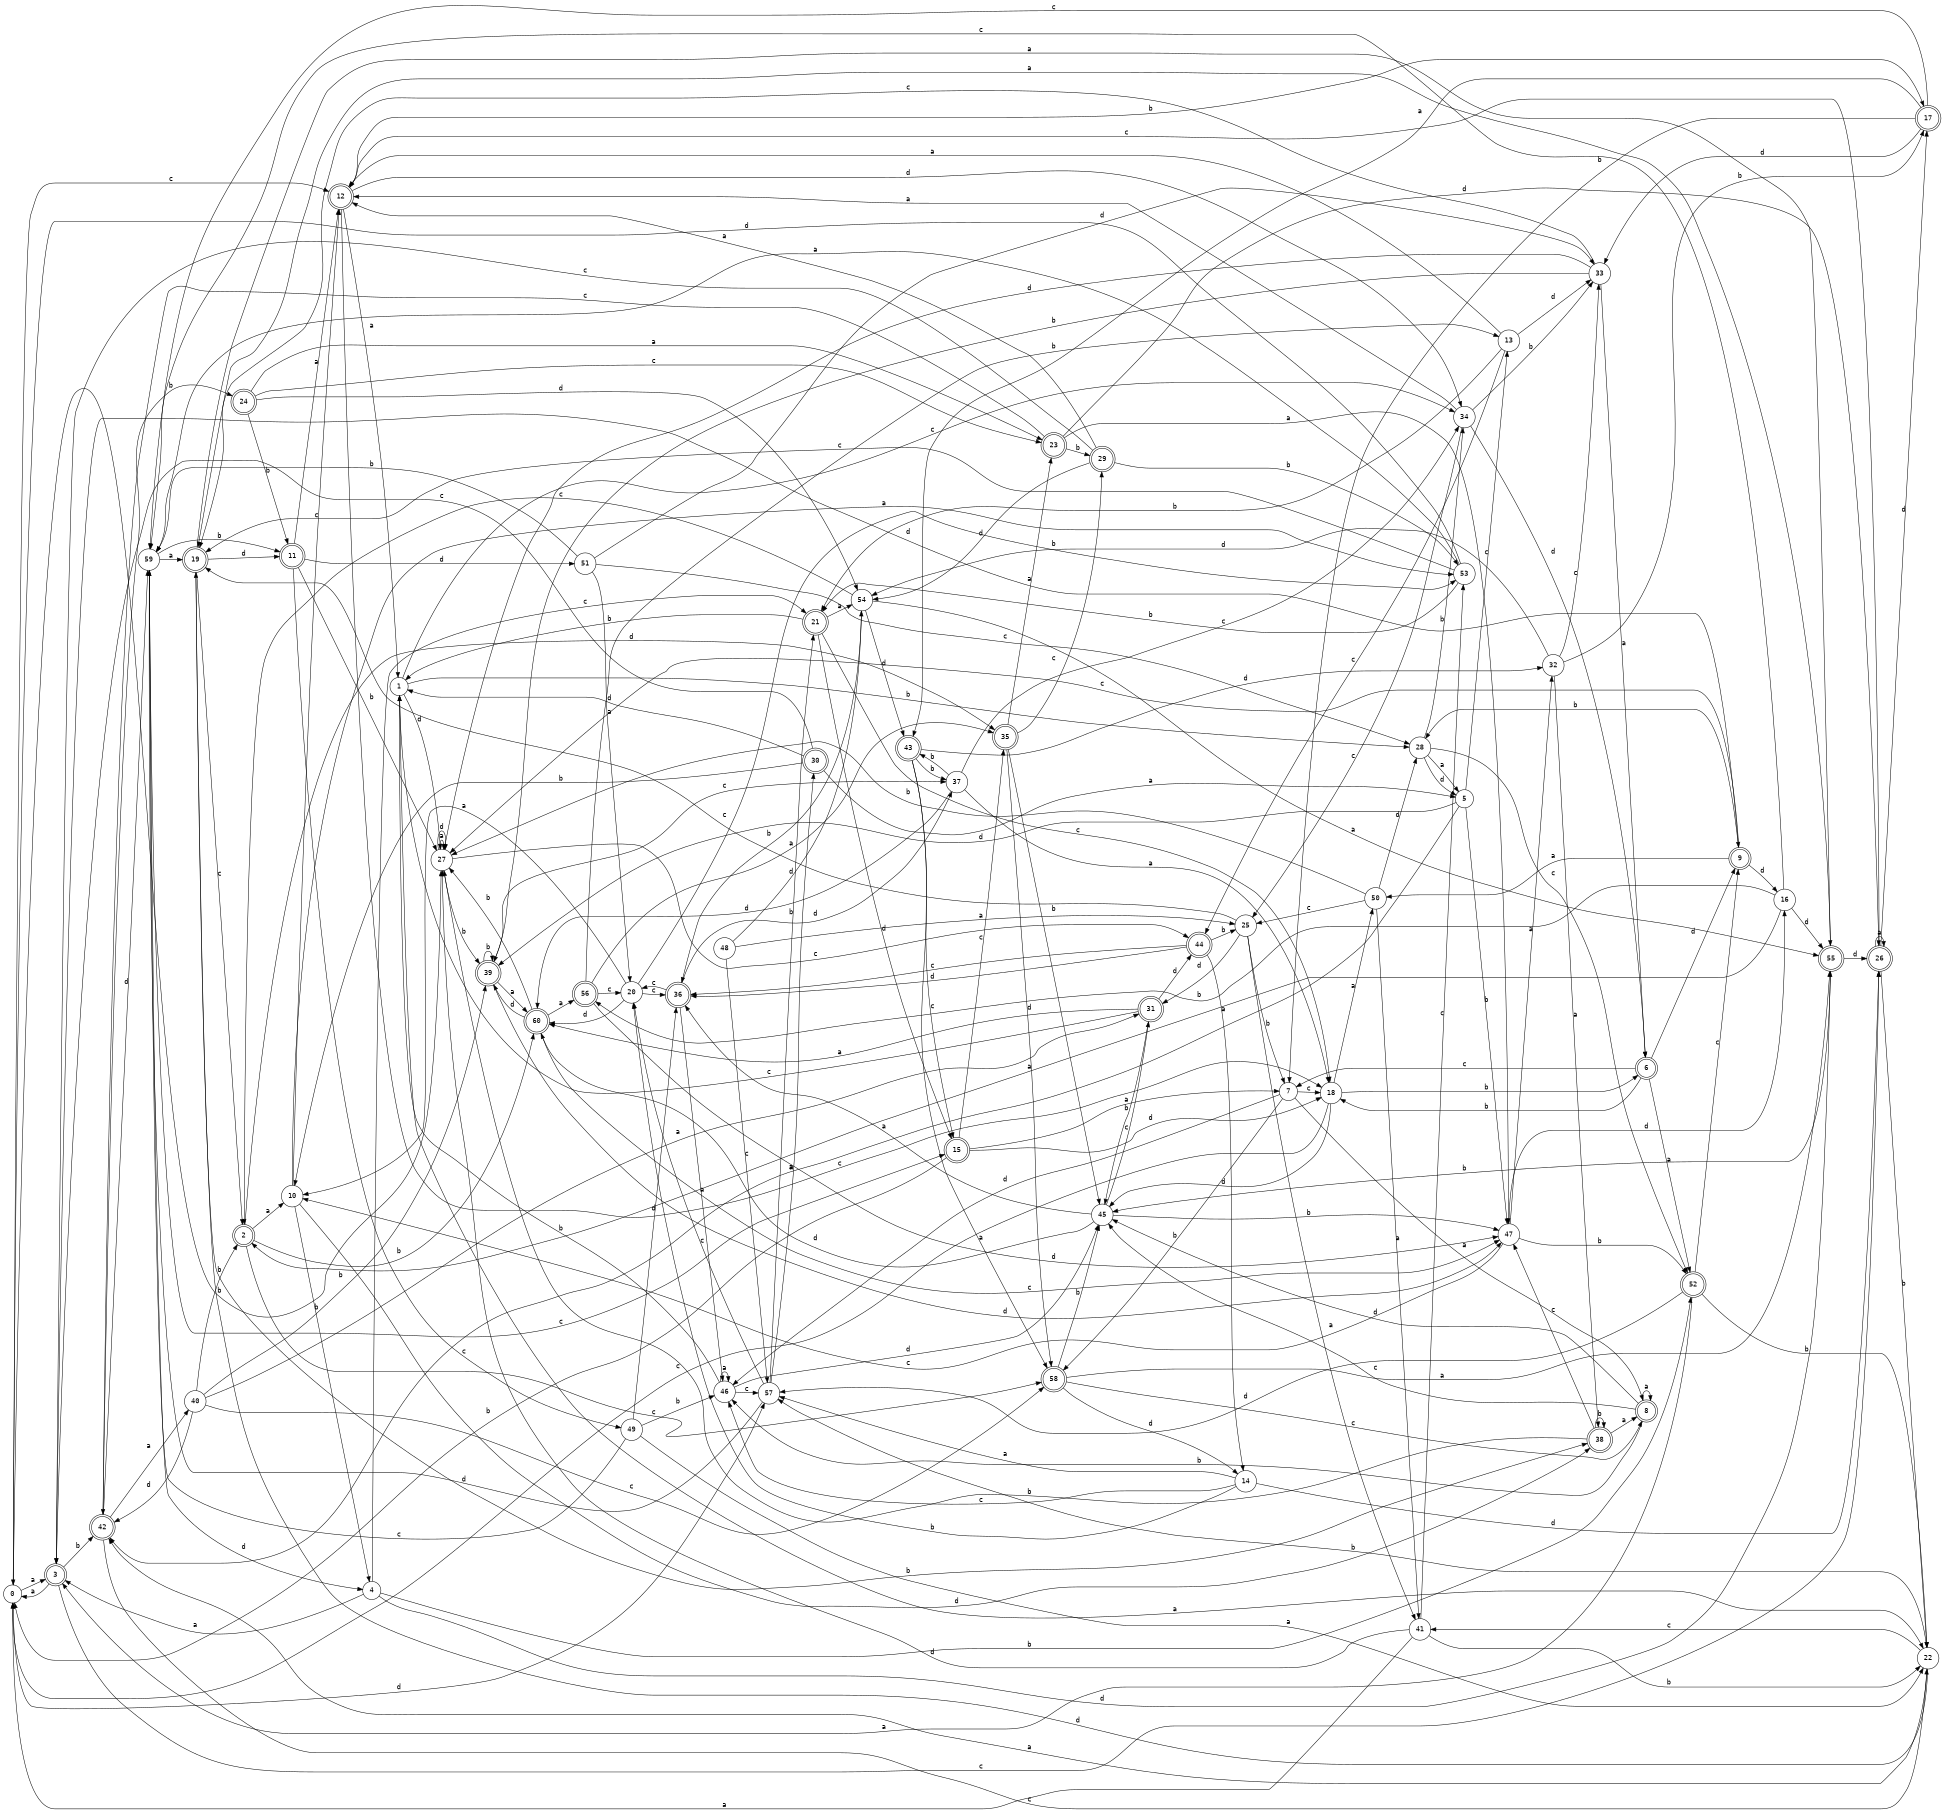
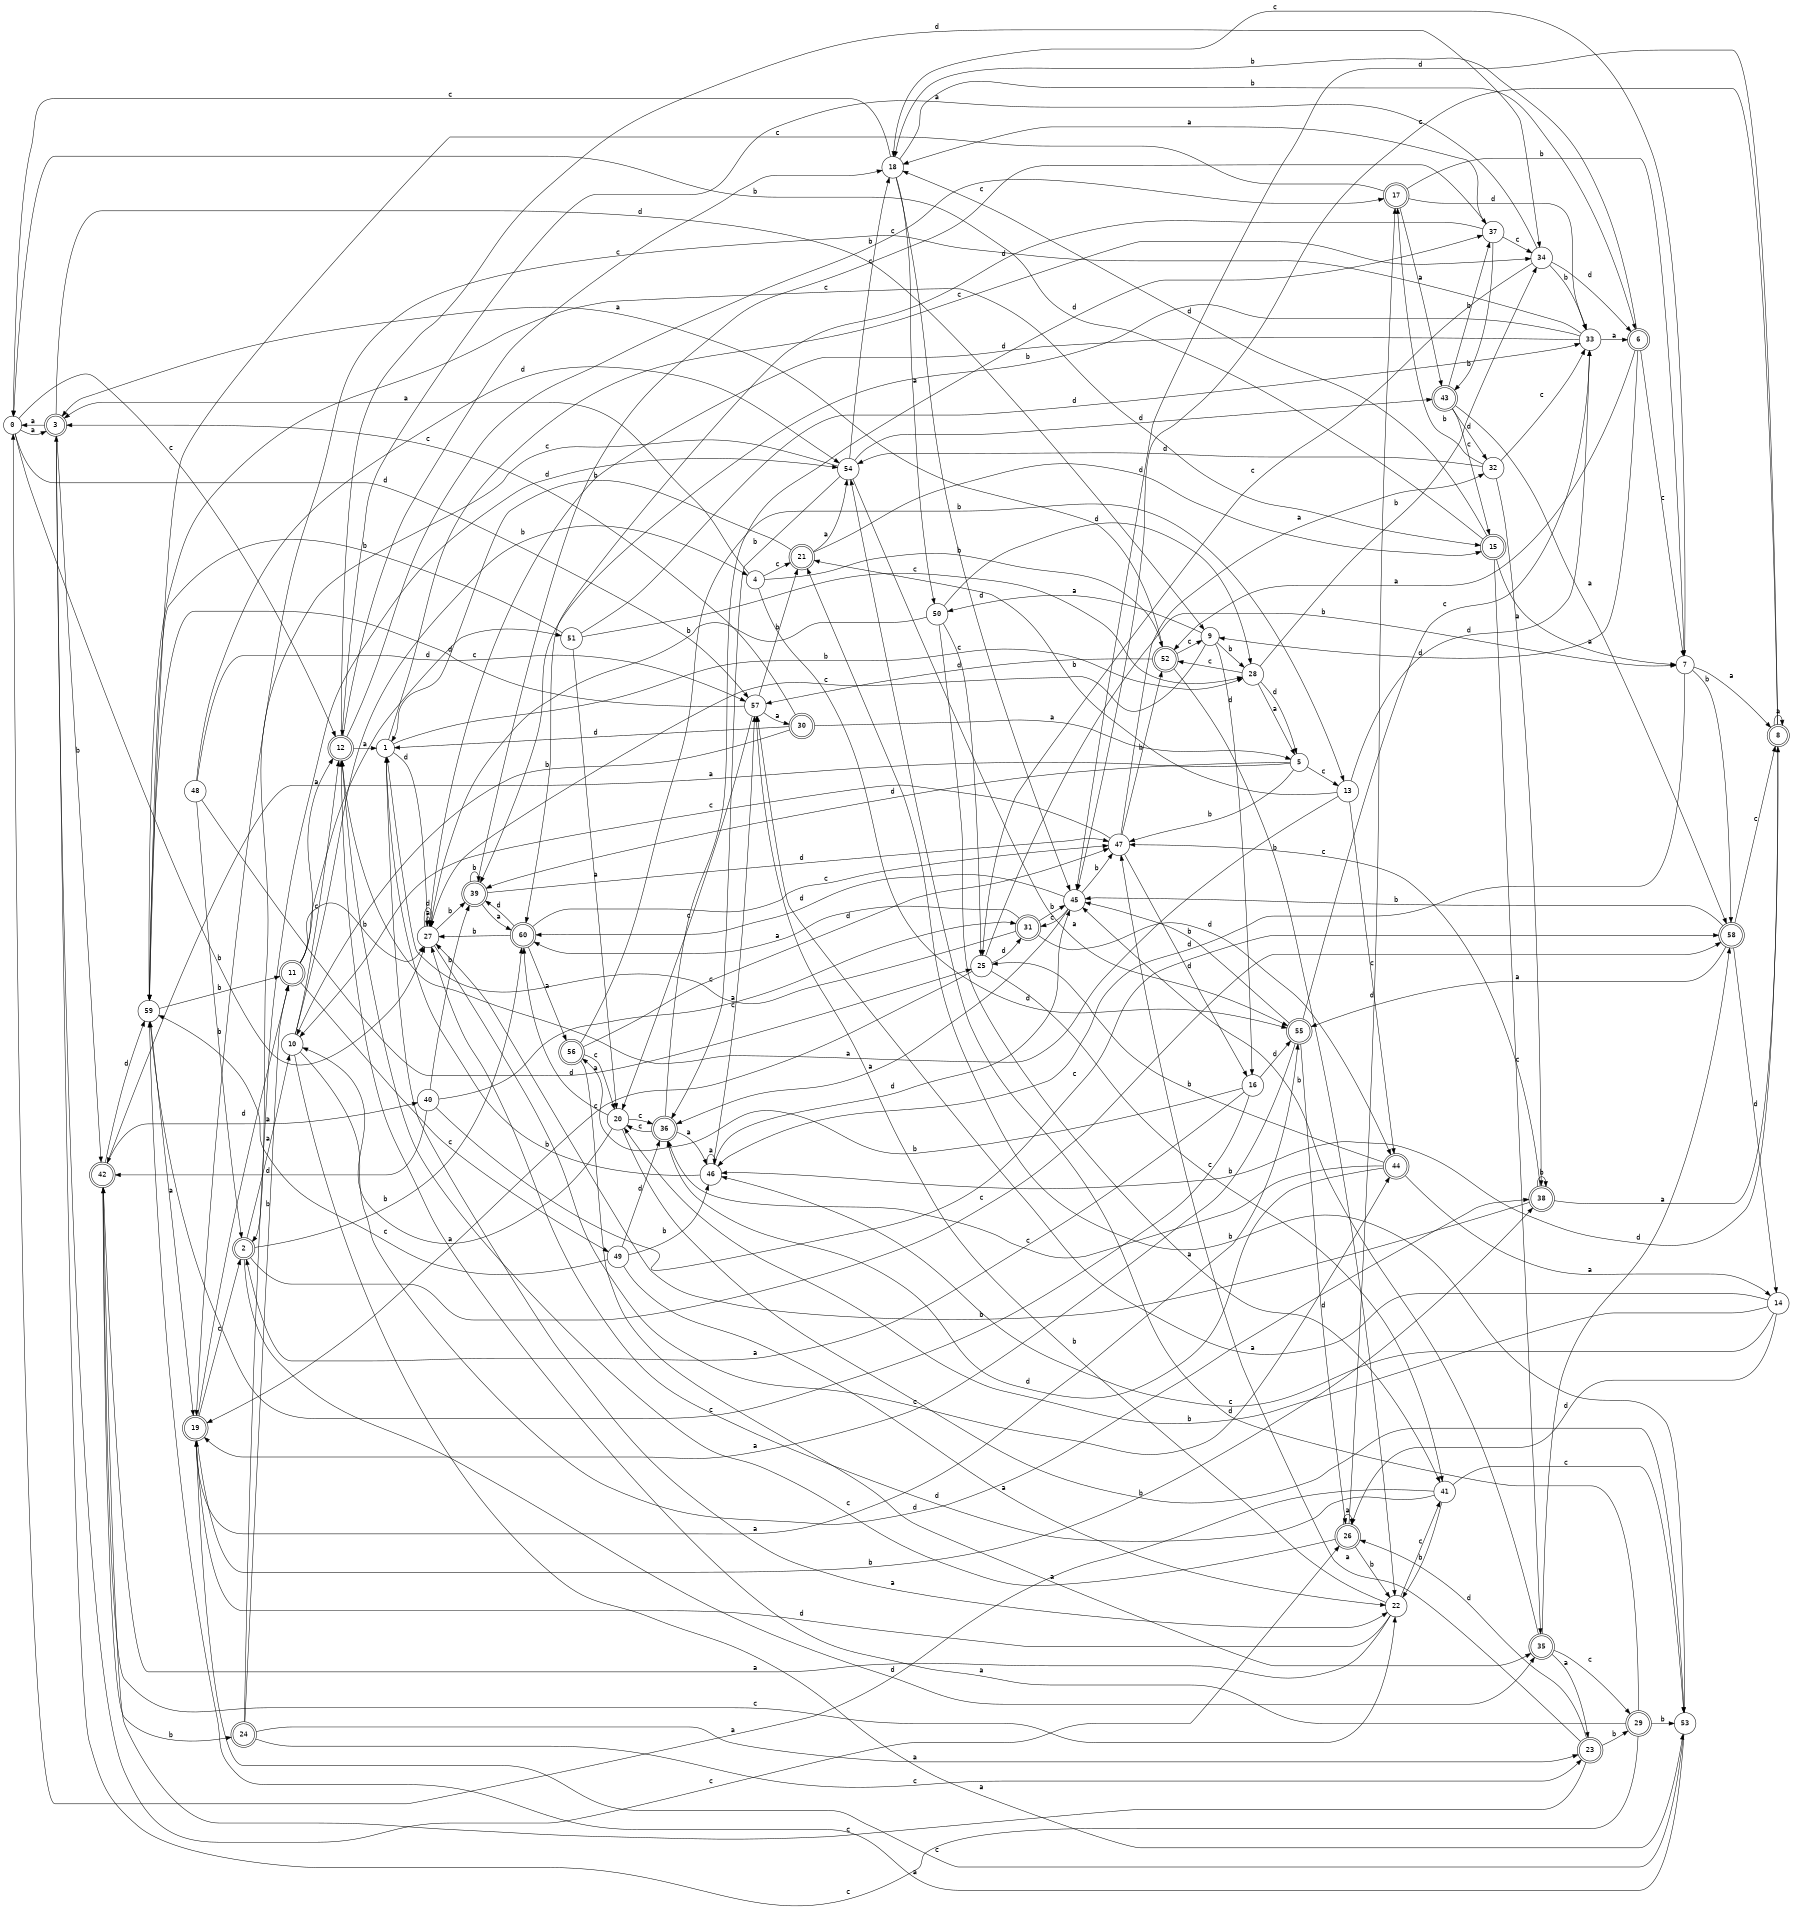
edge "53" -> "0": removed, label "d"
edge "55" -> "33": added, label "c"
edge "21" -> "18": now "54" -> "18"
node "9": shape doublecircle -> circle
edge "59" -> "4": removed, label "d"
edge "40" -> "2": now "48" -> "2"
edge "25" -> "41": label "a" -> "c"
